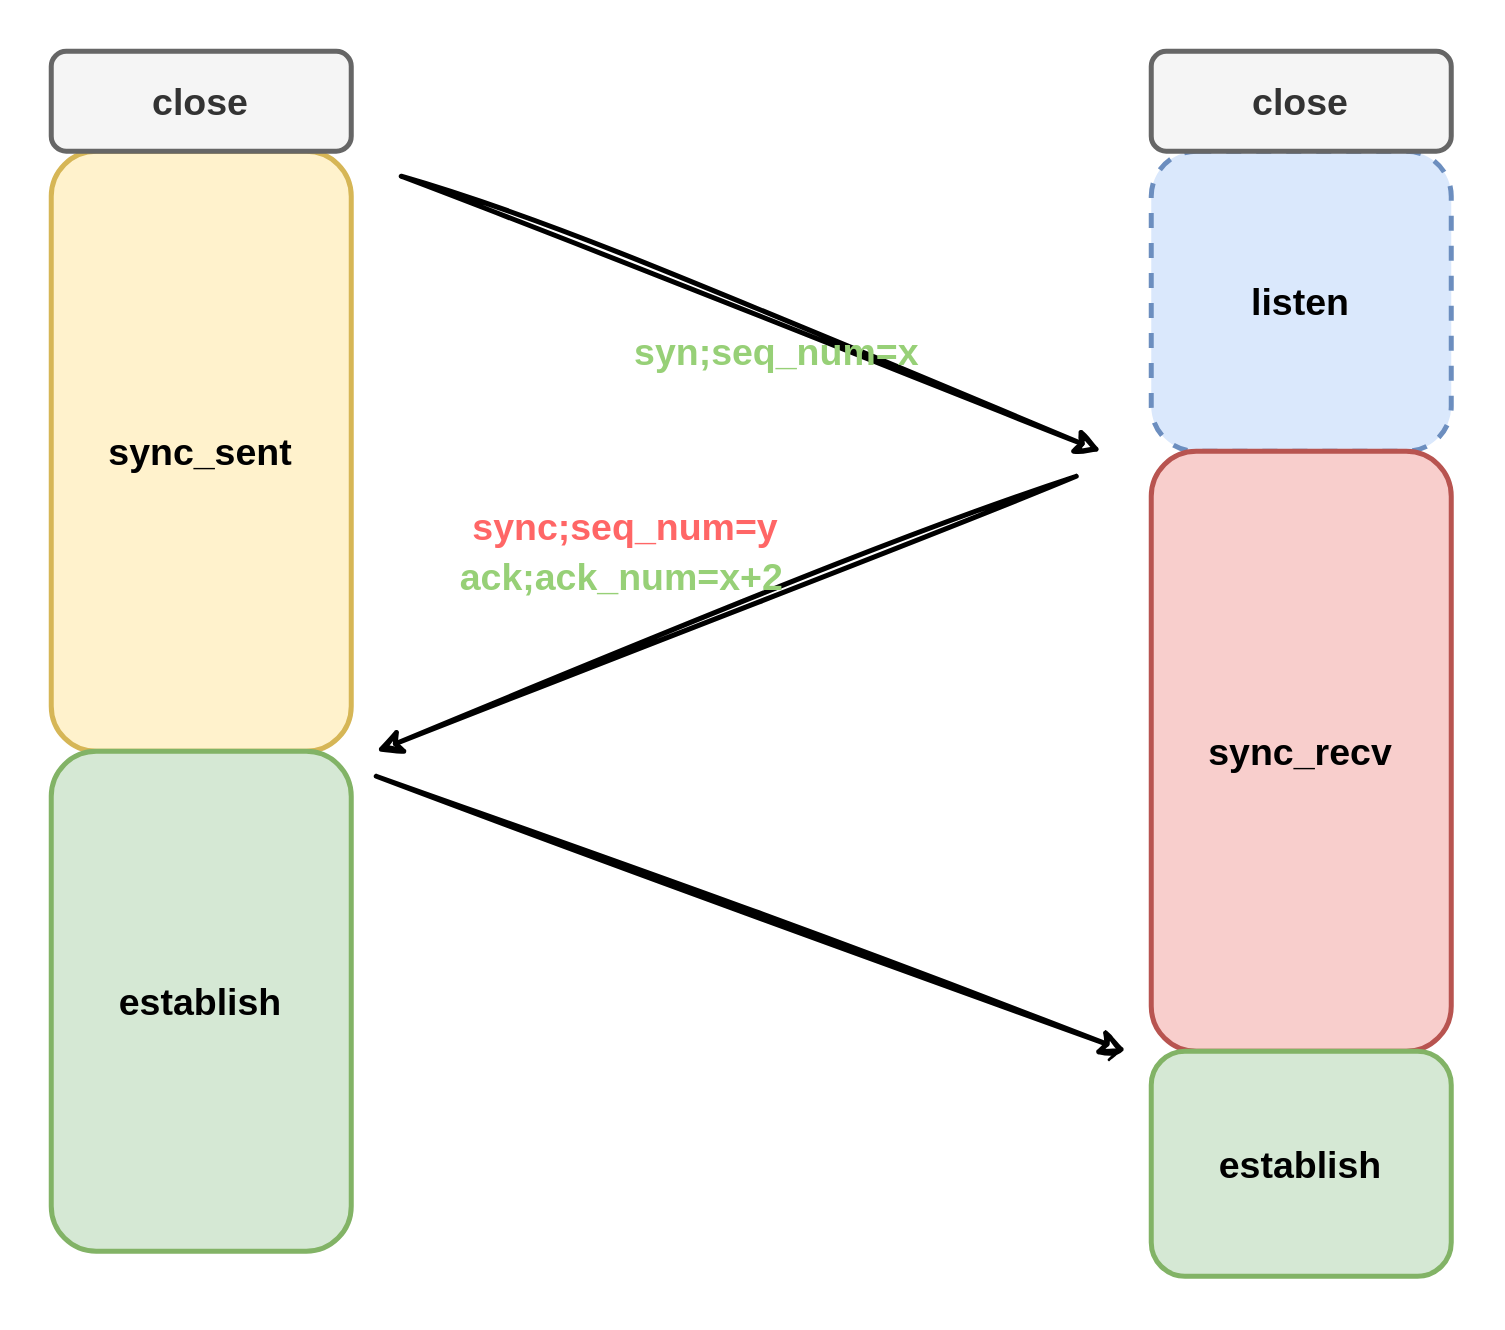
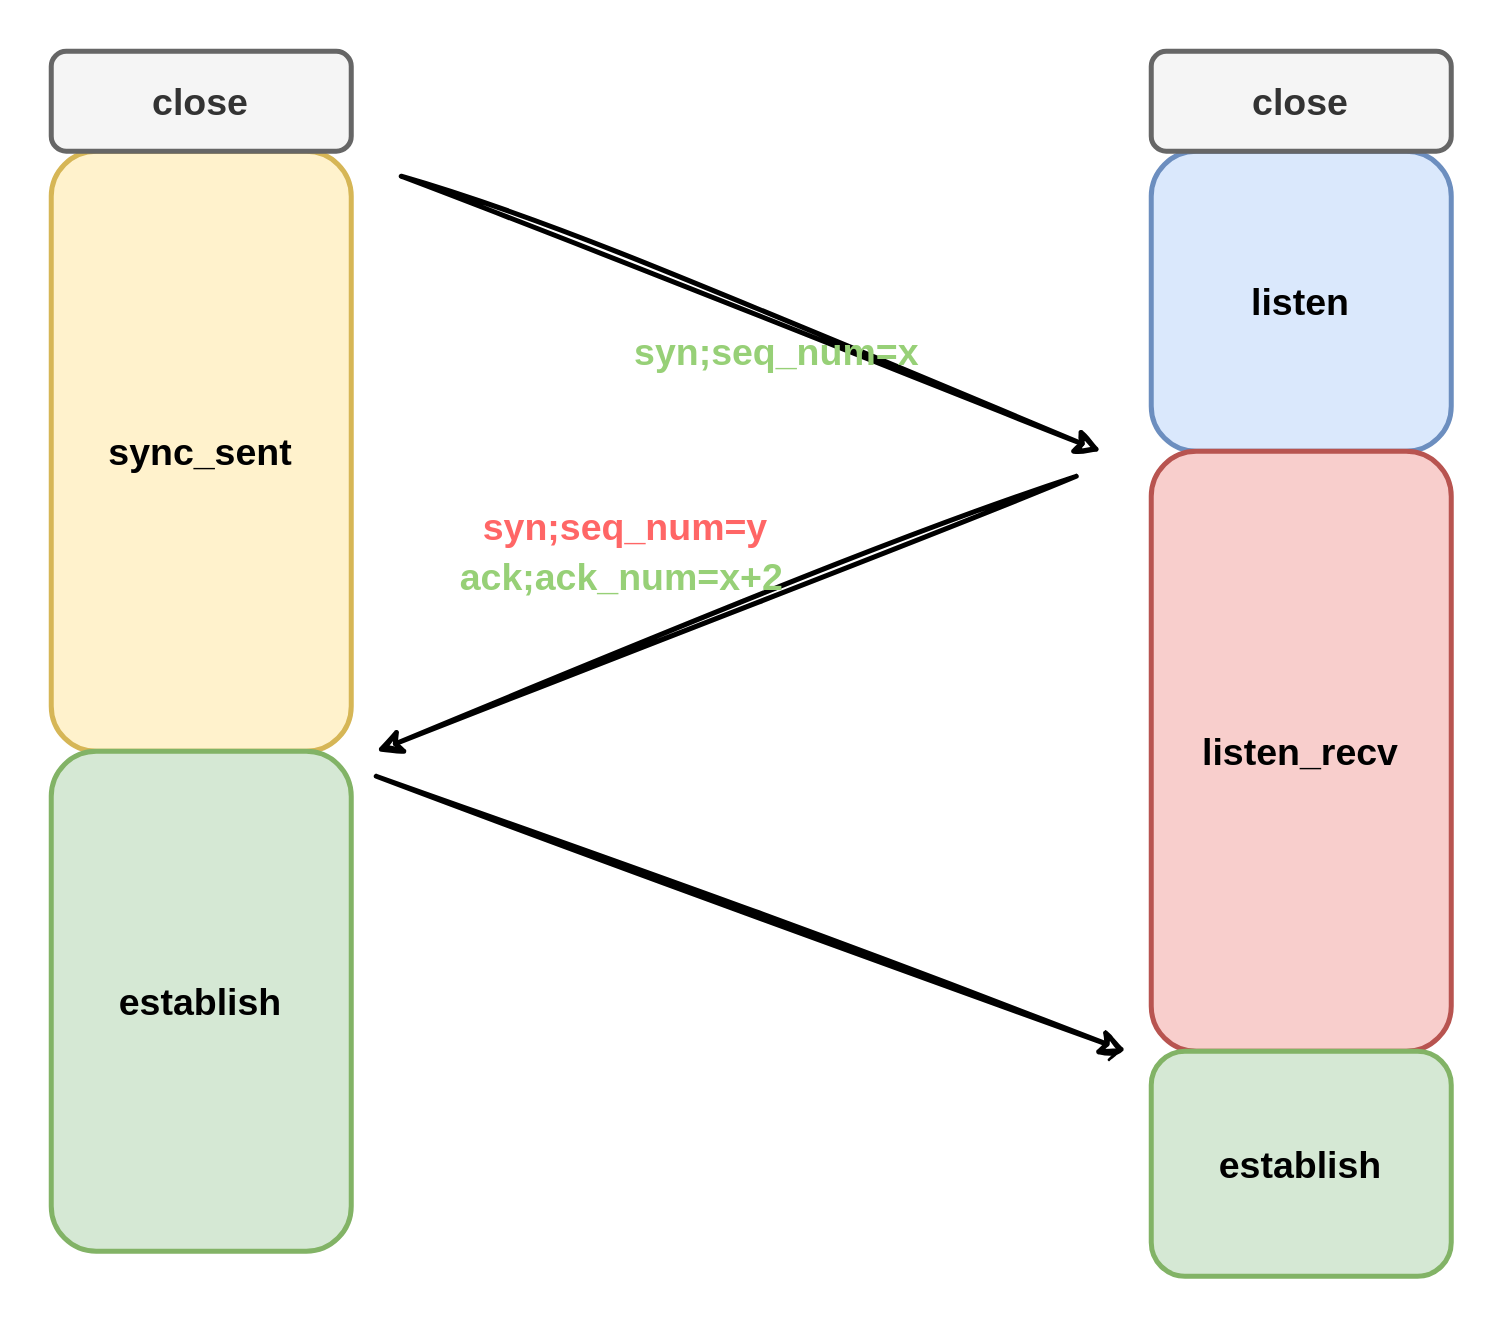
node "listen": style dashed -> solid
node "sync;seq_num=y": label "sync;seq_num=y" -> "syn;seq_num=y"
node "sync_recv": label "sync_recv" -> "listen_recv"
